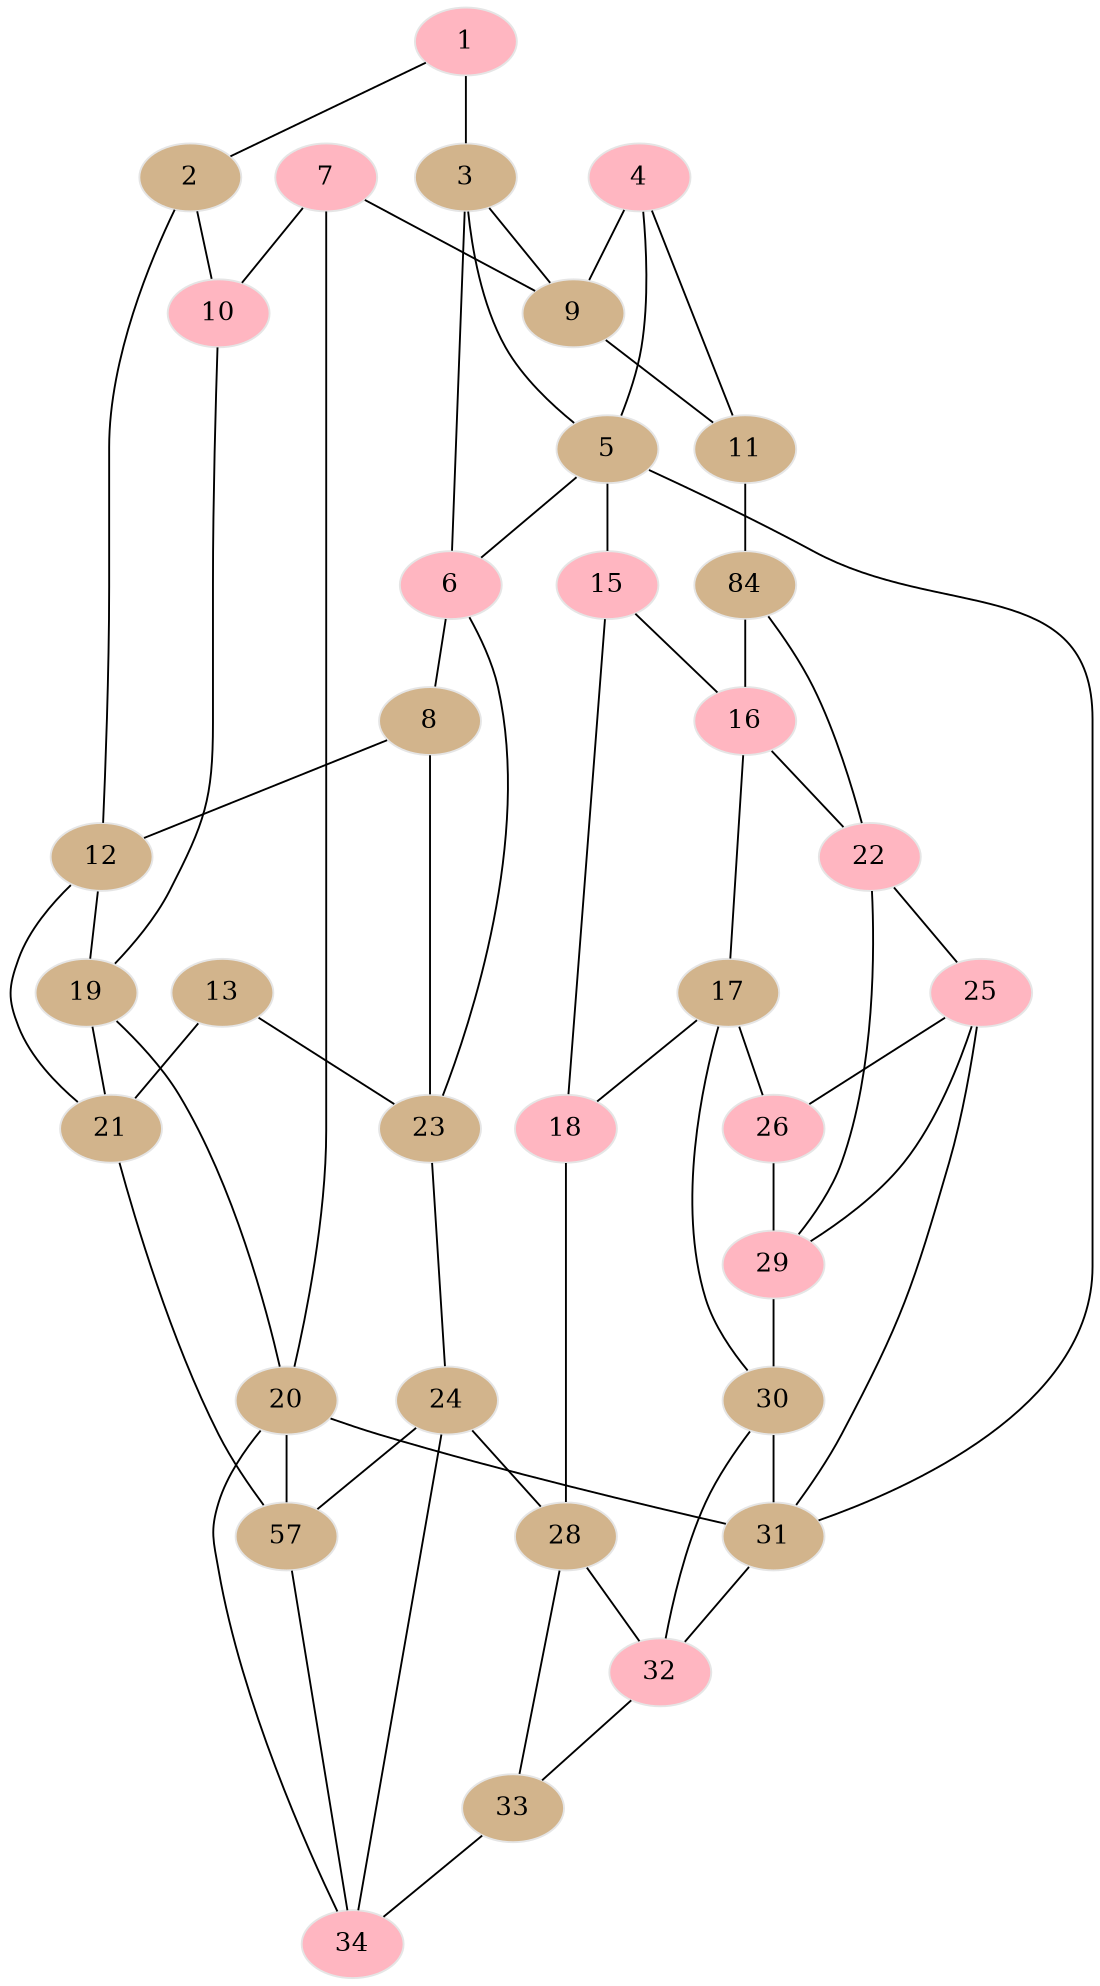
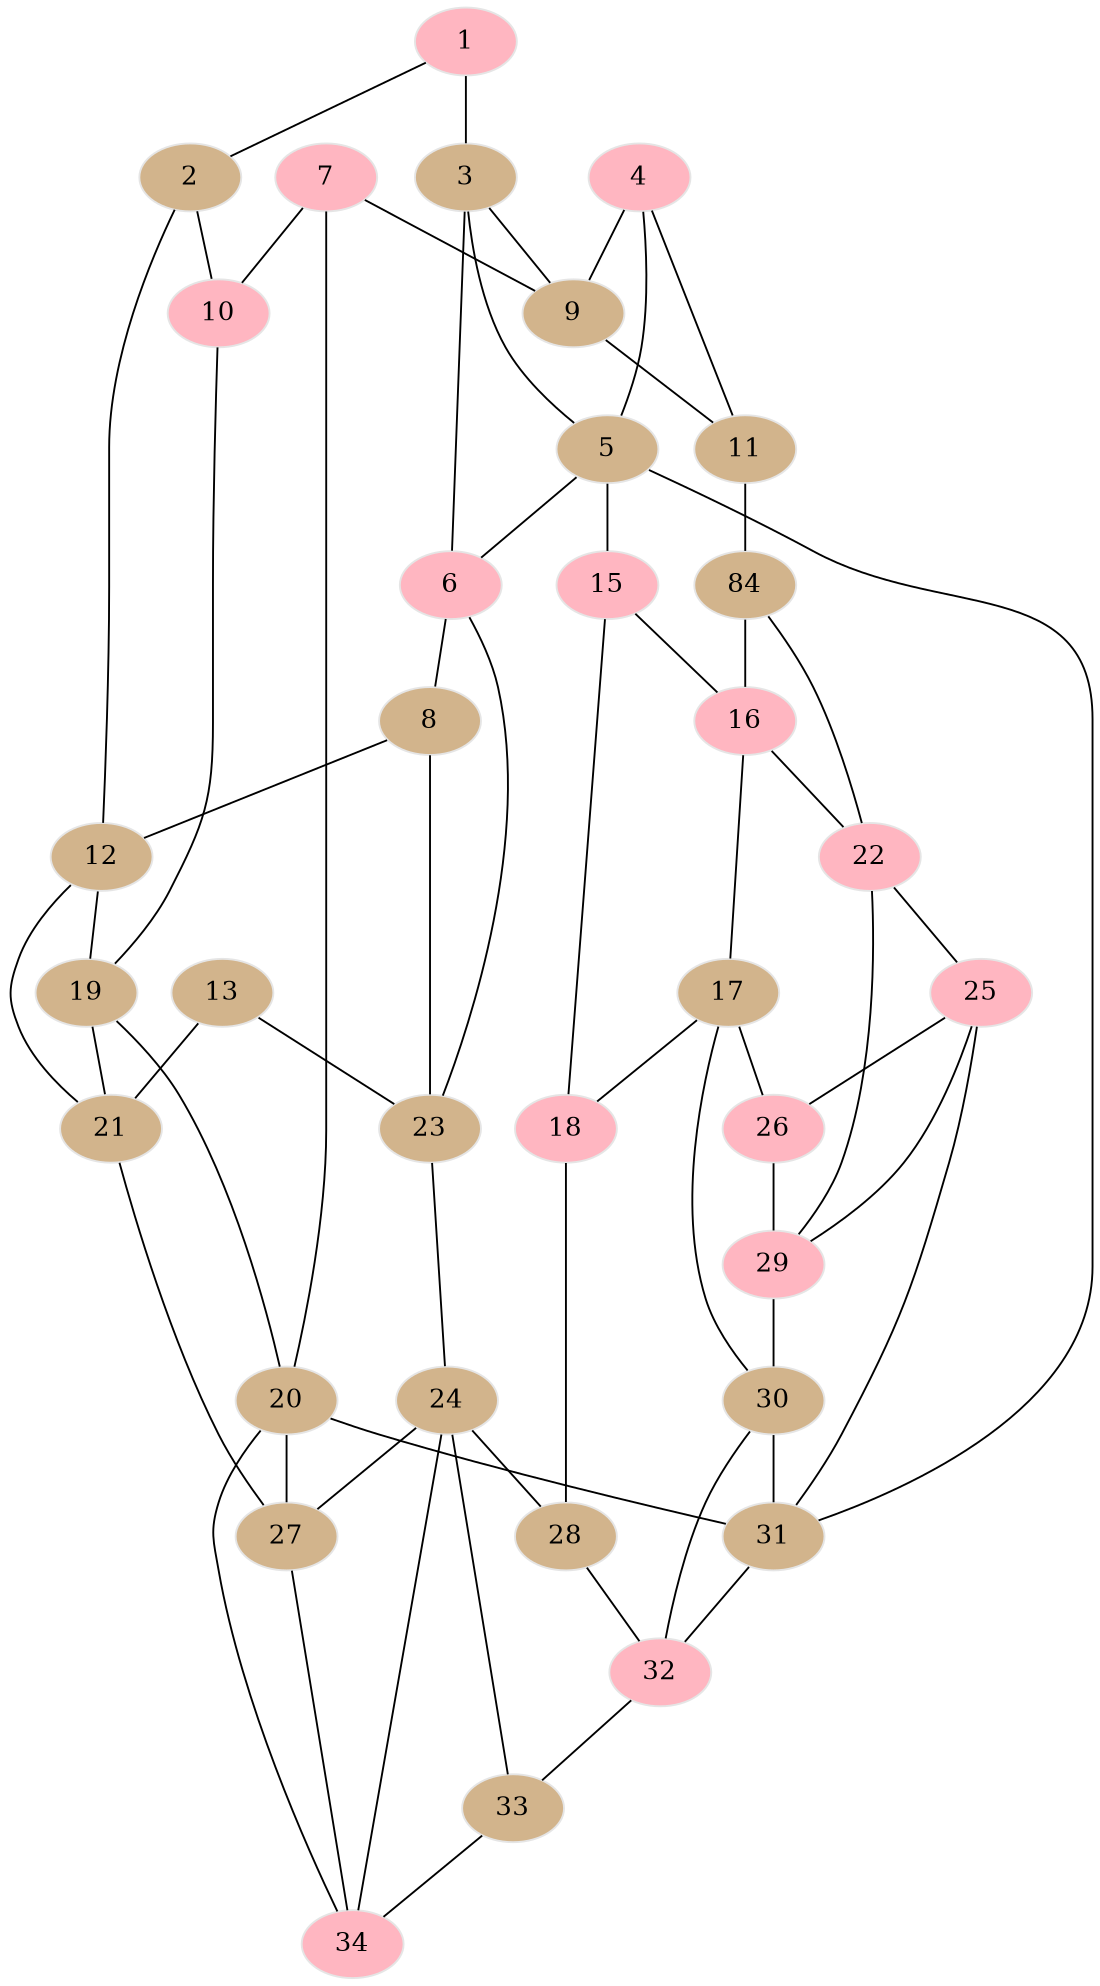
node "57": label "57" -> "27"
edge "28" -- "33": now "24" -- "33"
